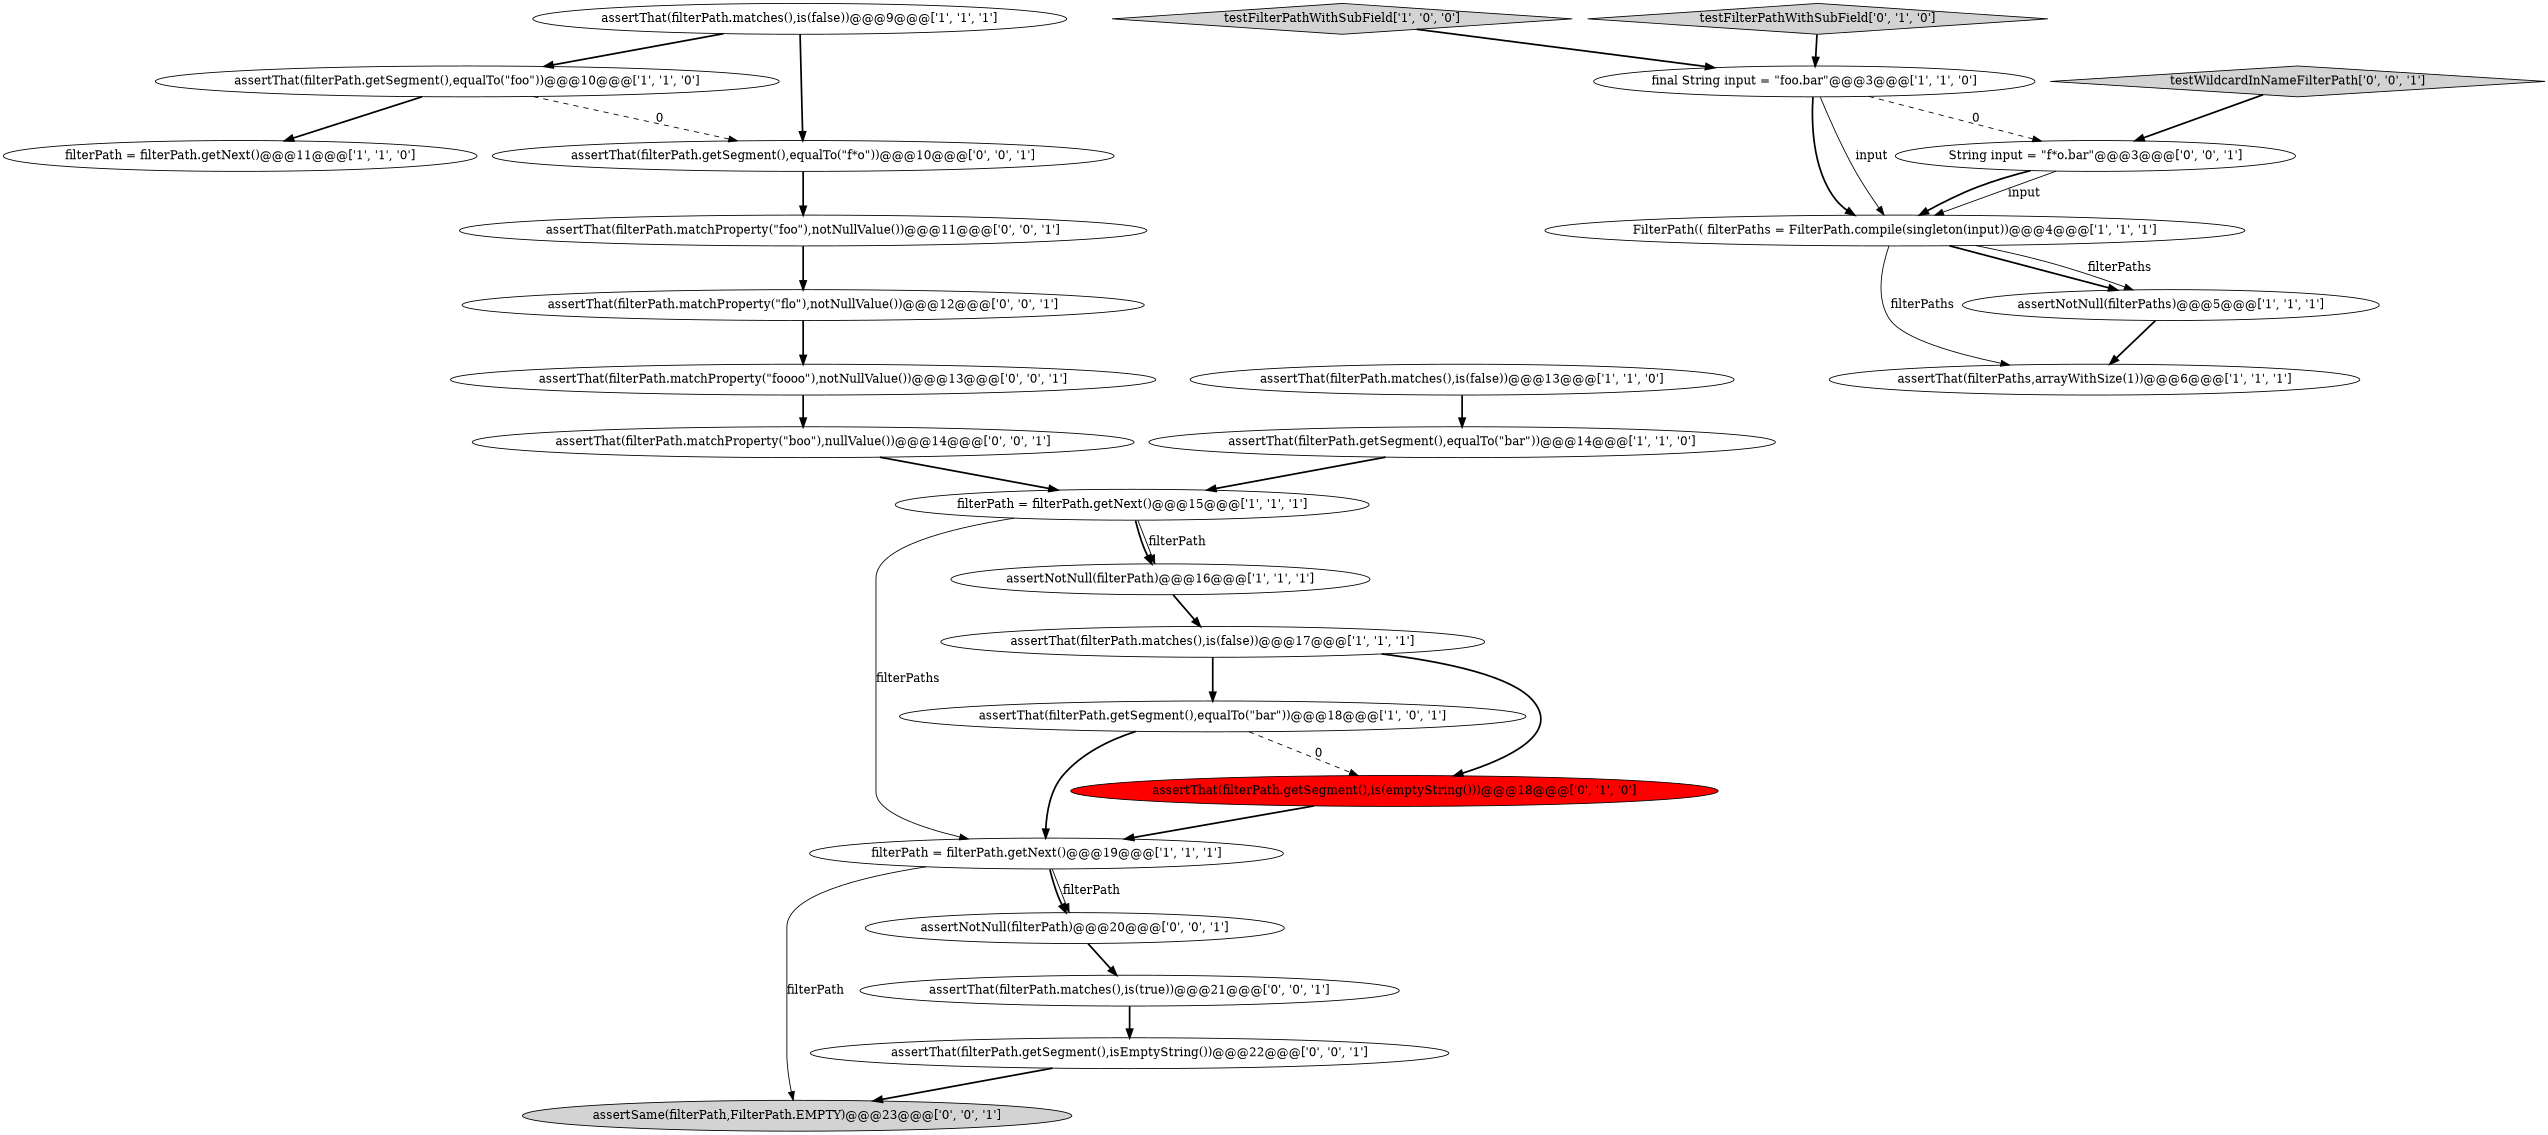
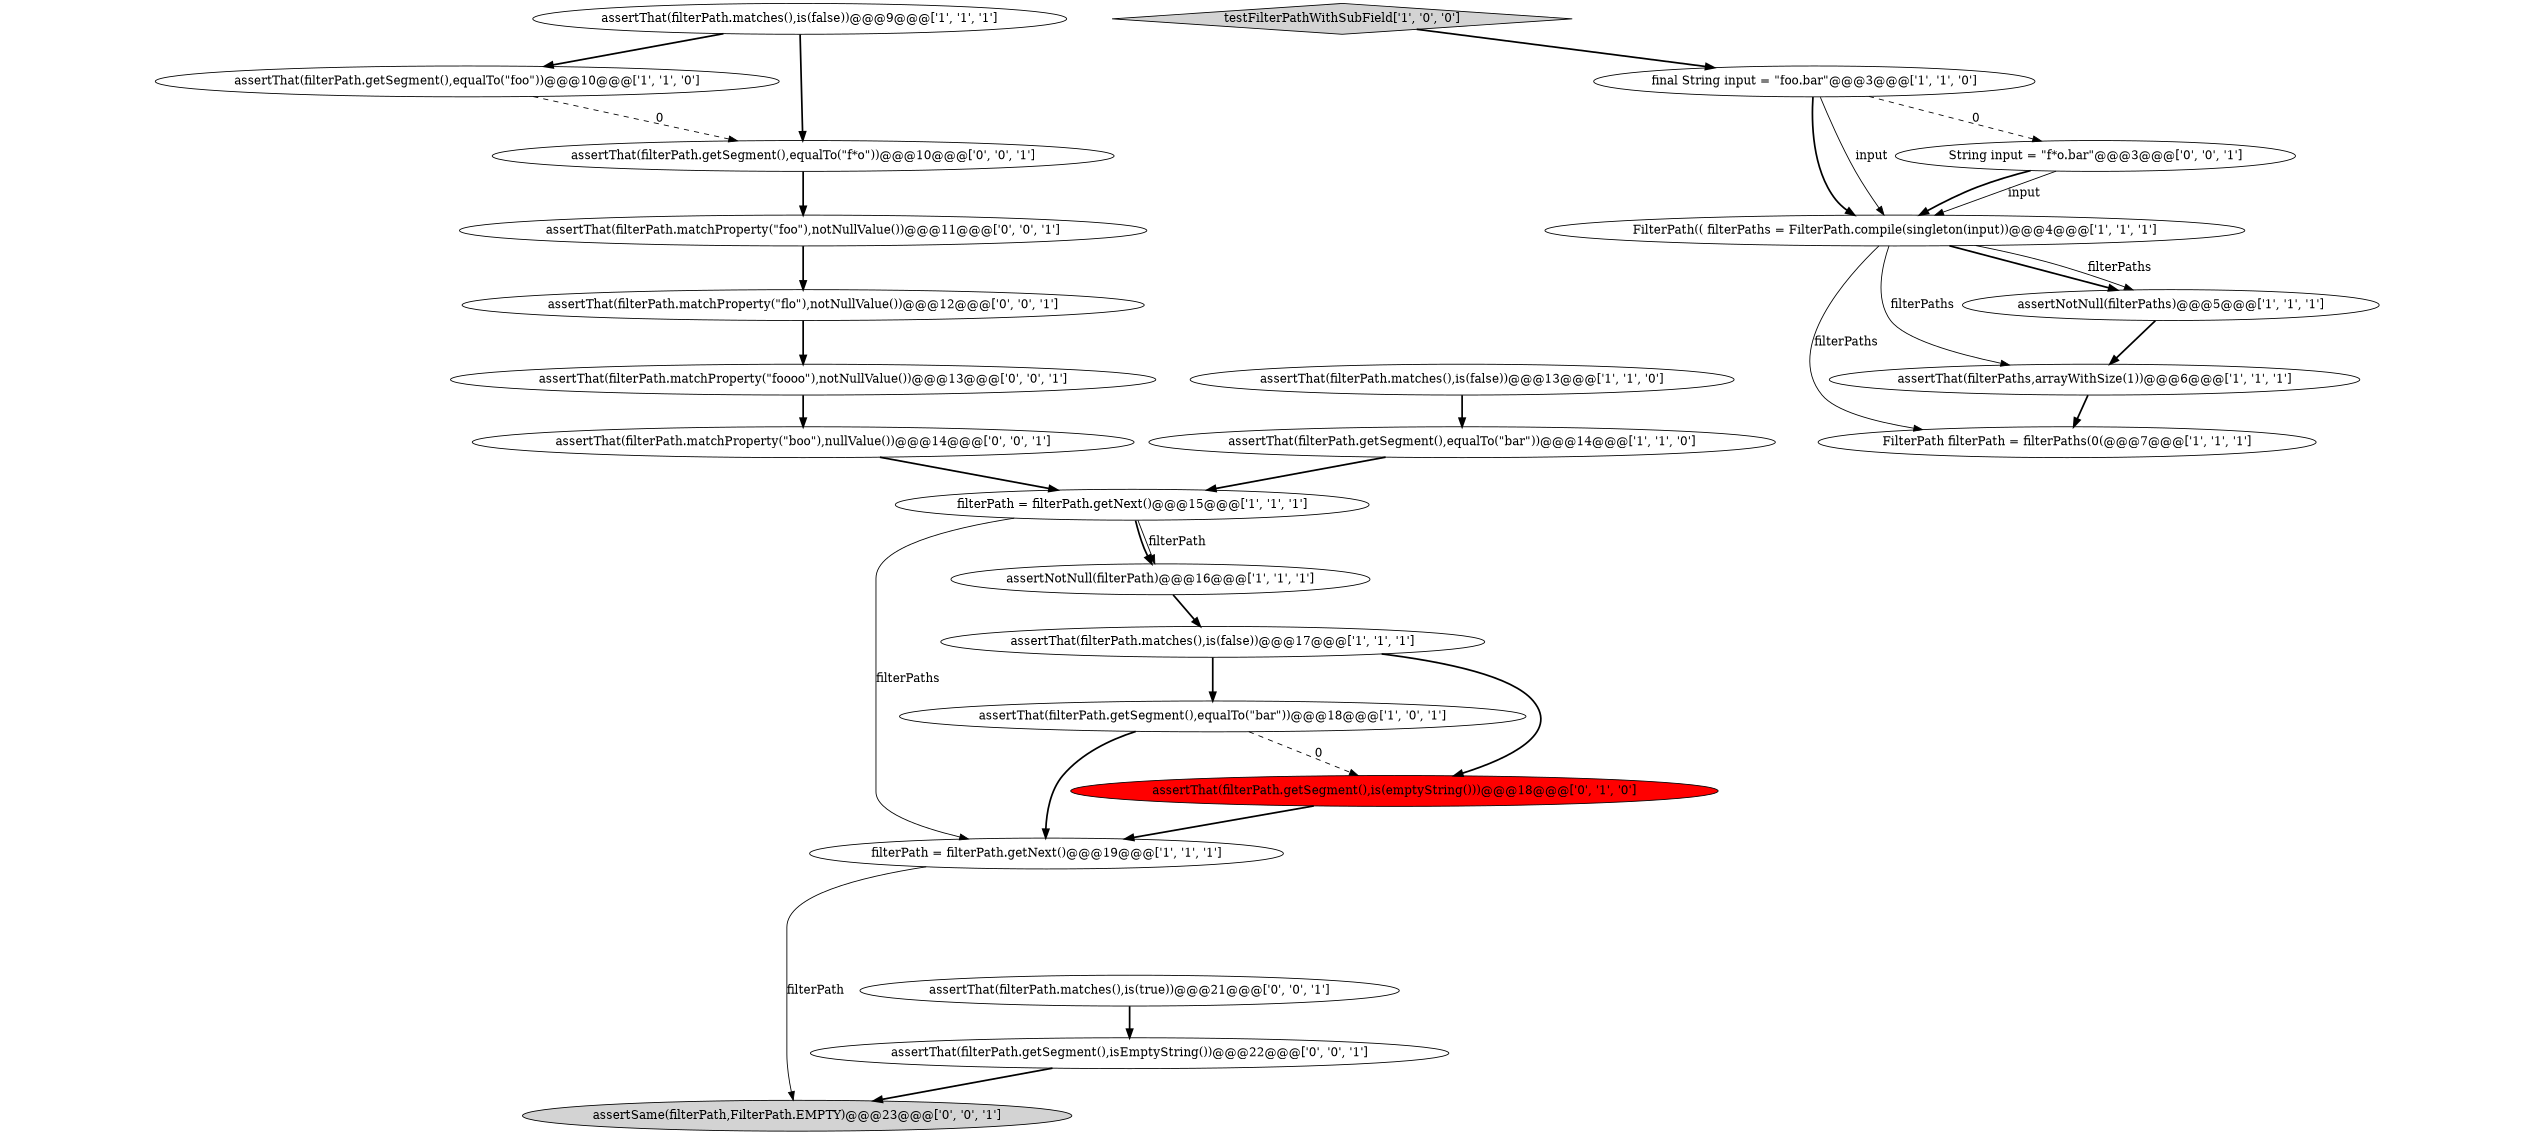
node "testFilterPathWithSubField['0', '1', '0']": removed
node "testWildcardInNameFilterPath['0', '0', '1']": removed
node "filterPath = filterPath.getNext()@@@11@@@['1', '1', '0']": removed
node "FilterPath filterPath = filterPaths(0(@@@7@@@['1', '1', '1']": added
node "assertNotNull(filterPath)@@@20@@@['0', '0', '1']": removed
